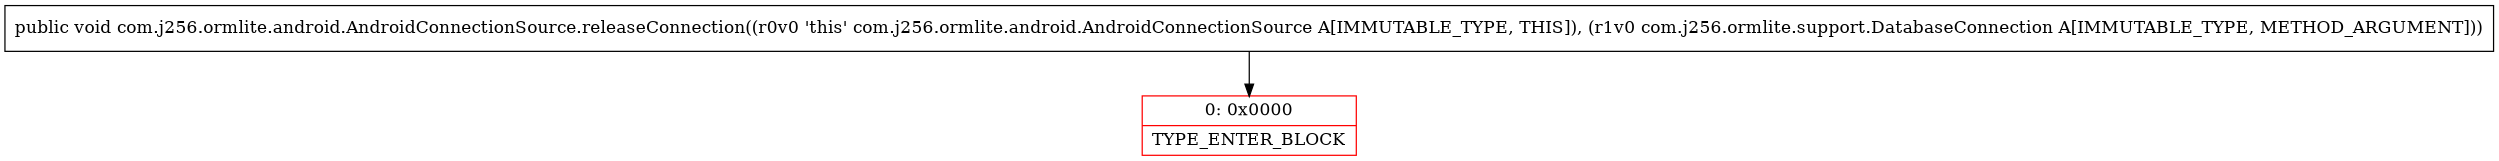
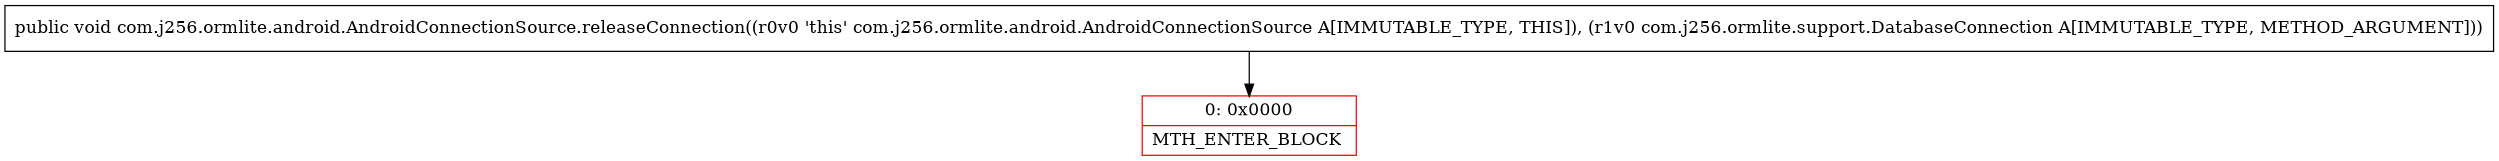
node "0: 0x0000": text "TYPE_ENTER_BLOCK" -> "MTH_ENTER_BLOCK"
